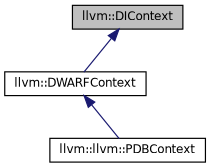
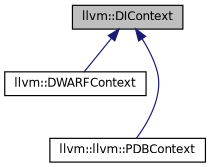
edge "llvm::llvm::PDBContext" -> "llvm::DWARFContext": now "llvm::llvm::PDBContext" -> "llvm::DIContext"
